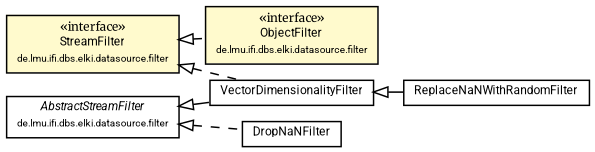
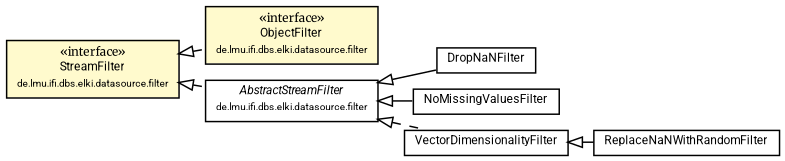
edge "VectorDimensionalityFilter" -> "StreamFilter": now "AbstractStreamFilter" -> "StreamFilter"
node "NoMissingValuesFilter": added
edge "VectorDimensionalityFilter" -> "AbstractStreamFilter": style solid -> dashed
edge "DropNaNFilter" -> "AbstractStreamFilter": style dashed -> solid
